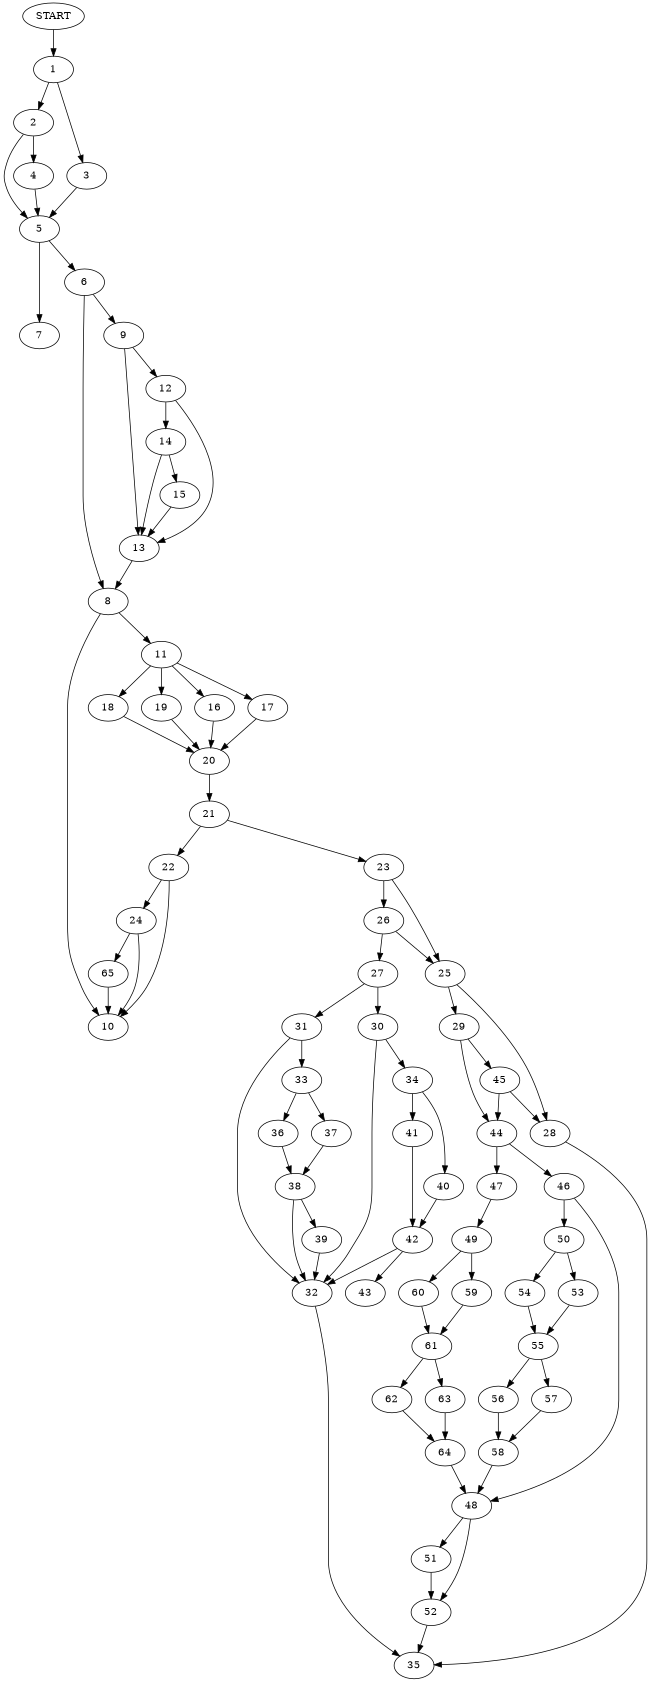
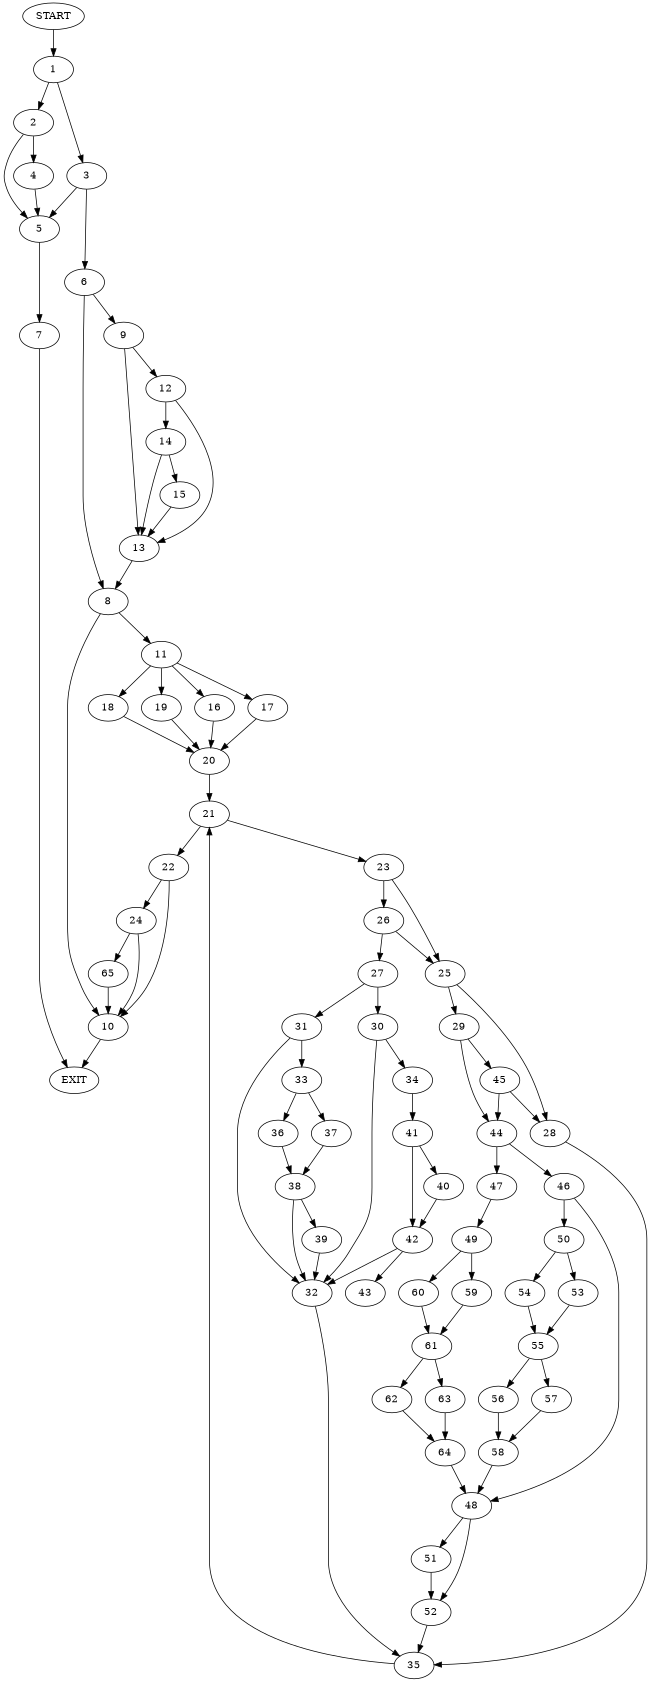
edge "5" -> "6": now "3" -> "6"
node "EXIT": added
edge "34" -> "40": now "41" -> "40"
edge "35" -> "21": added
